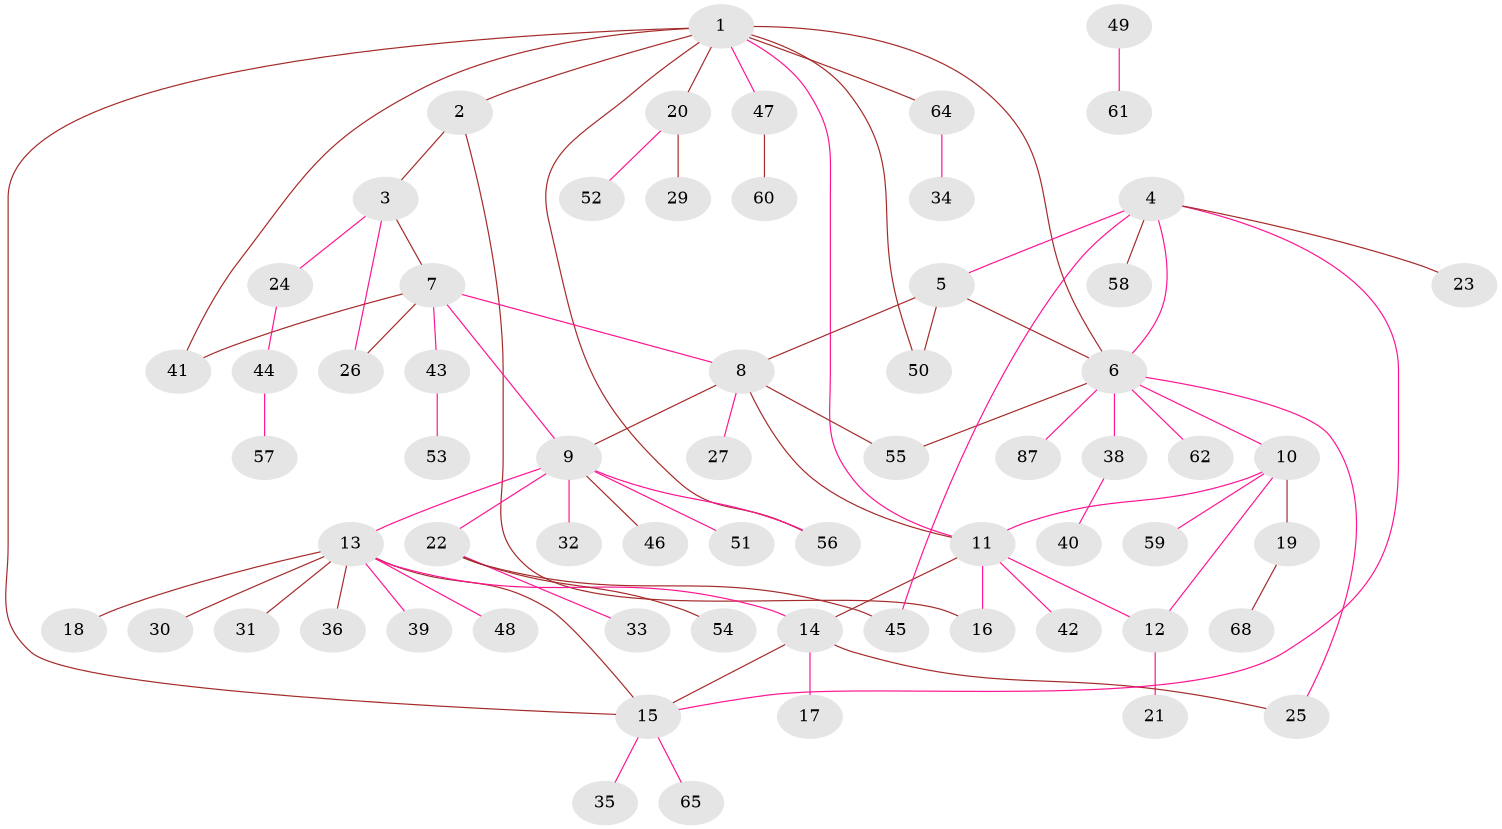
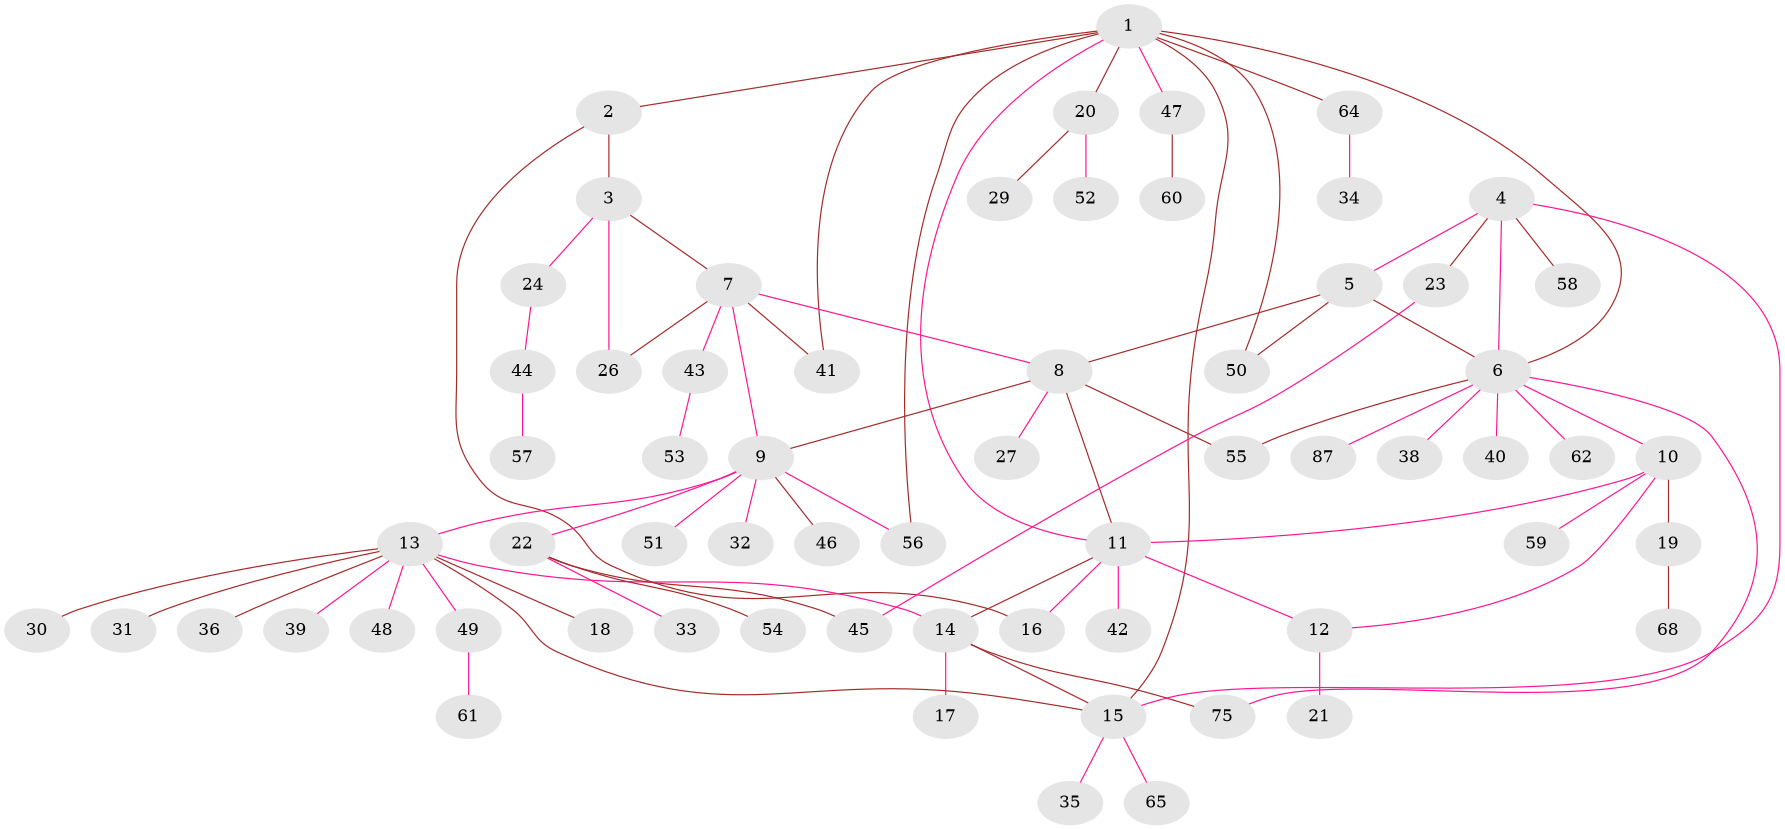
edge "4" -- "45": now "23" -- "45"
edge "38" -- "40": now "6" -- "40"
edge "13" -- "49": added
node "25": label "25" -> "75"
